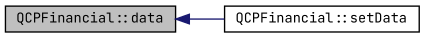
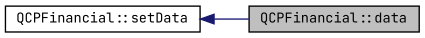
edge "QCPFinancial::setData" -> "QCPFinancial::data": reversed
